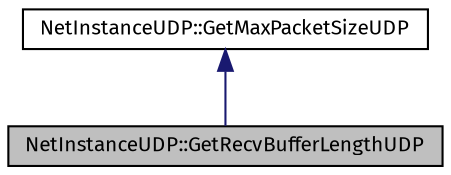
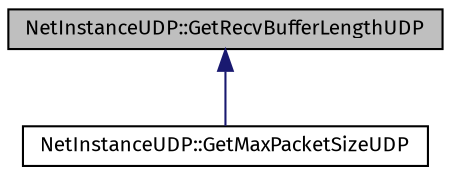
edge "NetInstanceUDP::GetRecvBufferLengthUDP" -> "NetInstanceUDP::GetMaxPacketSizeUDP": reversed
